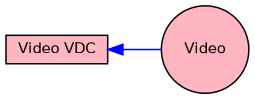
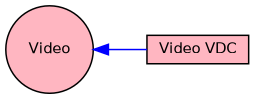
edge "Video" -> "Video VDC": reversed
